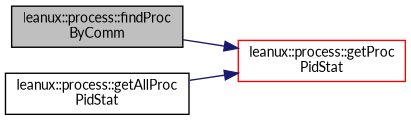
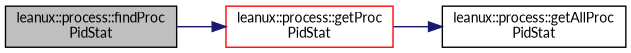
node "leanux::process::findProc ByComm": label "leanux::process::findProc ByComm" -> "leanux::process::findProc PidStat"
edge "leanux::process::getAllProc PidStat" -> "leanux::process::getProc PidStat": reversed
